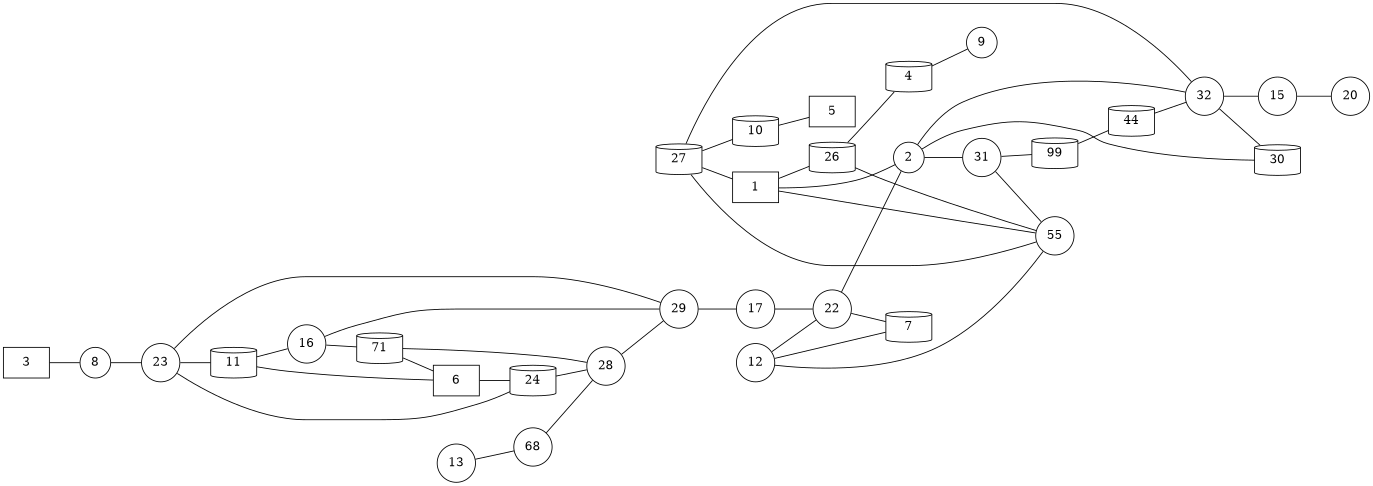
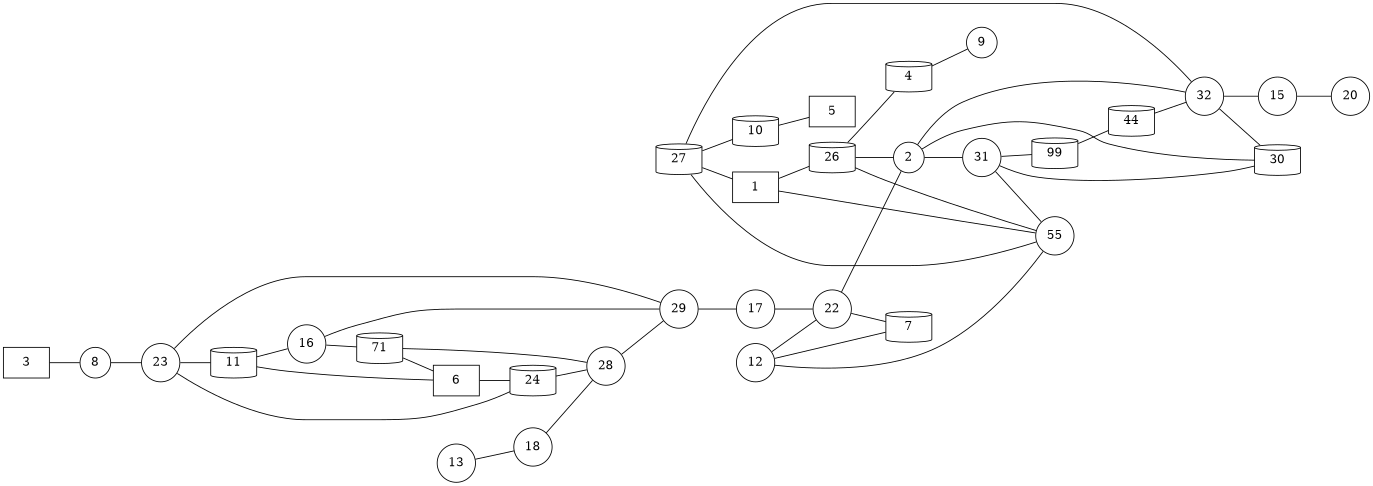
edge "31" -- "30": added
edge "2" -- "1": now "2" -- "26"
node "68": label "68" -> "18"
